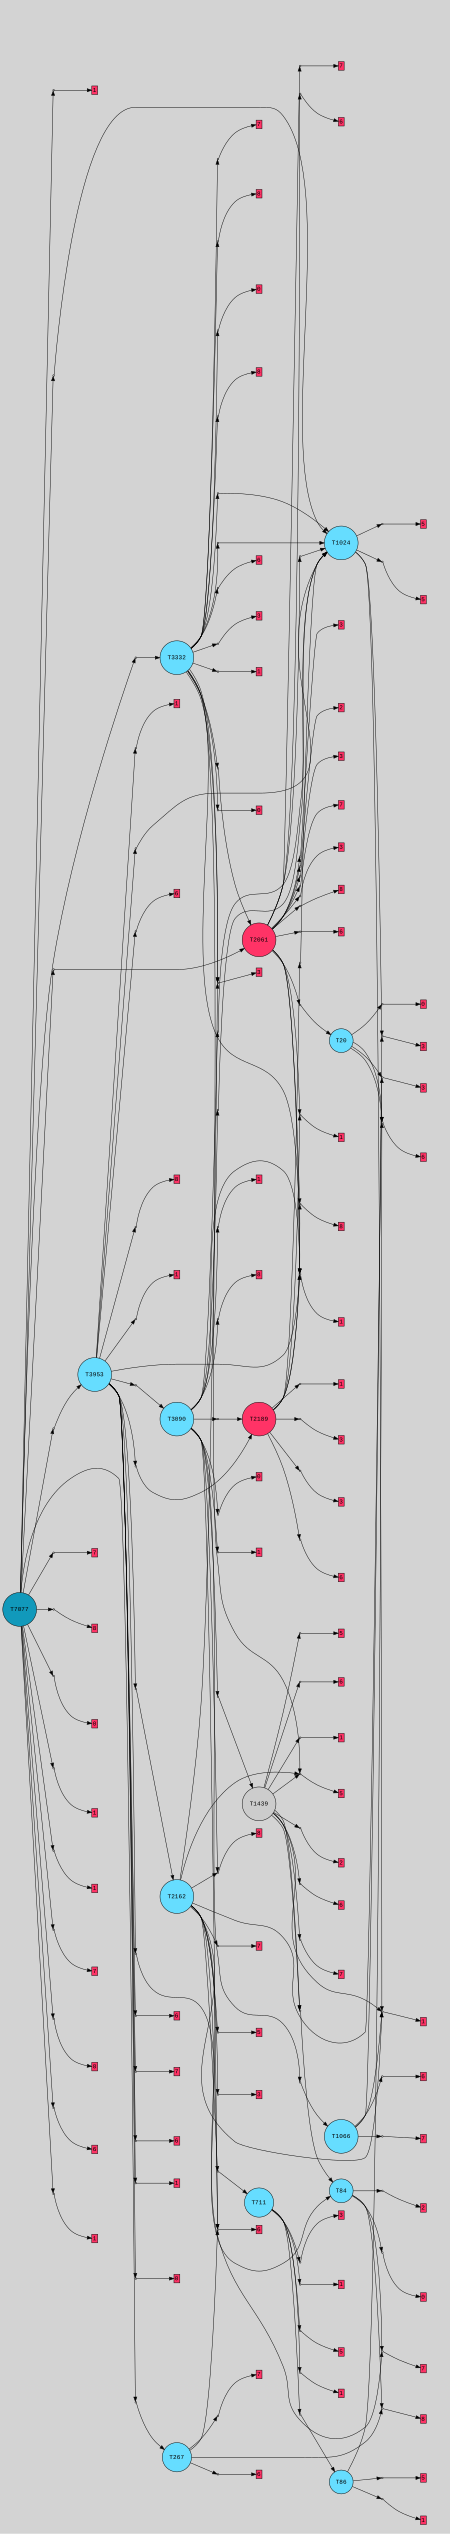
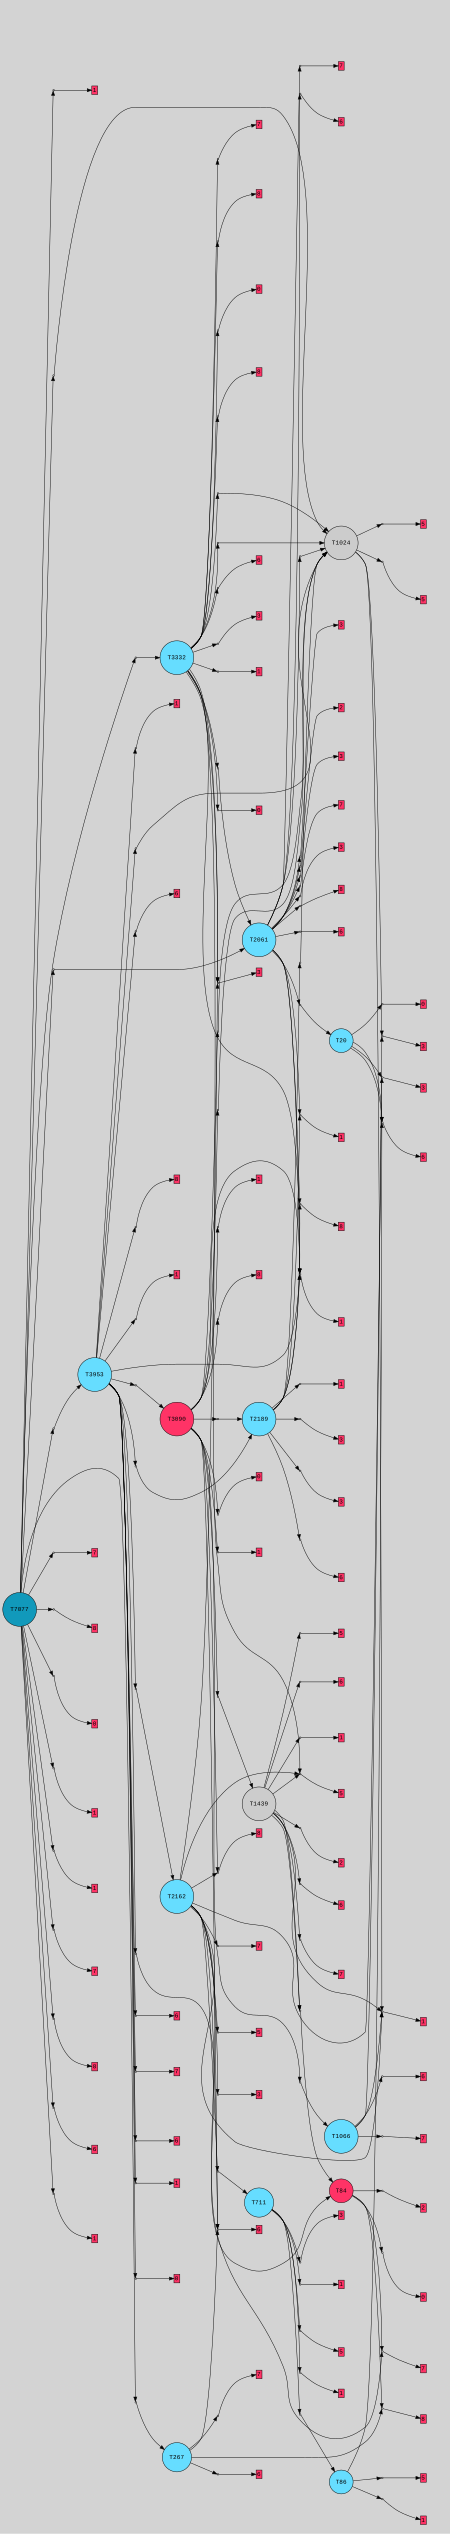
node "T1024": fillcolor #66ddff -> #cccccc
node "T2061": fillcolor #ff3366 -> #66ddff
node "T3090": fillcolor #66ddff -> #ff3366
node "T2189": fillcolor #ff3366 -> #66ddff
node "T84": fillcolor #66ddff -> #ff3366
